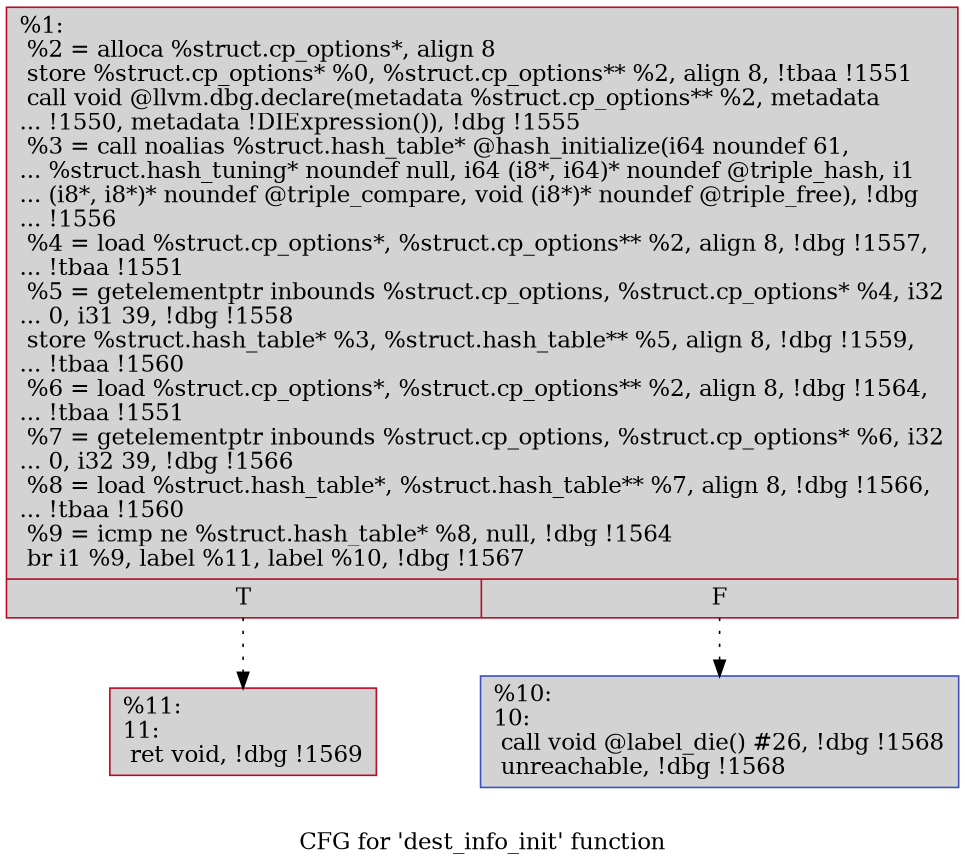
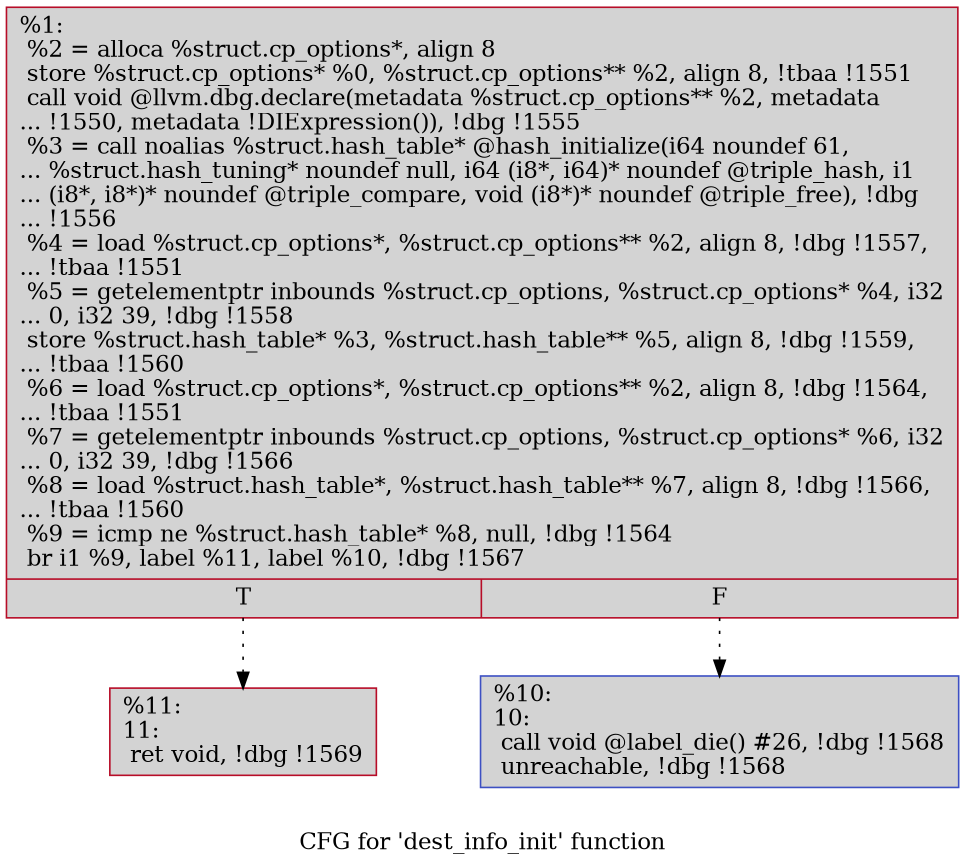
node "%1:": text "... 0, i31 39, !dbg !1558" -> "... 0, i32 39, !dbg !1558"
